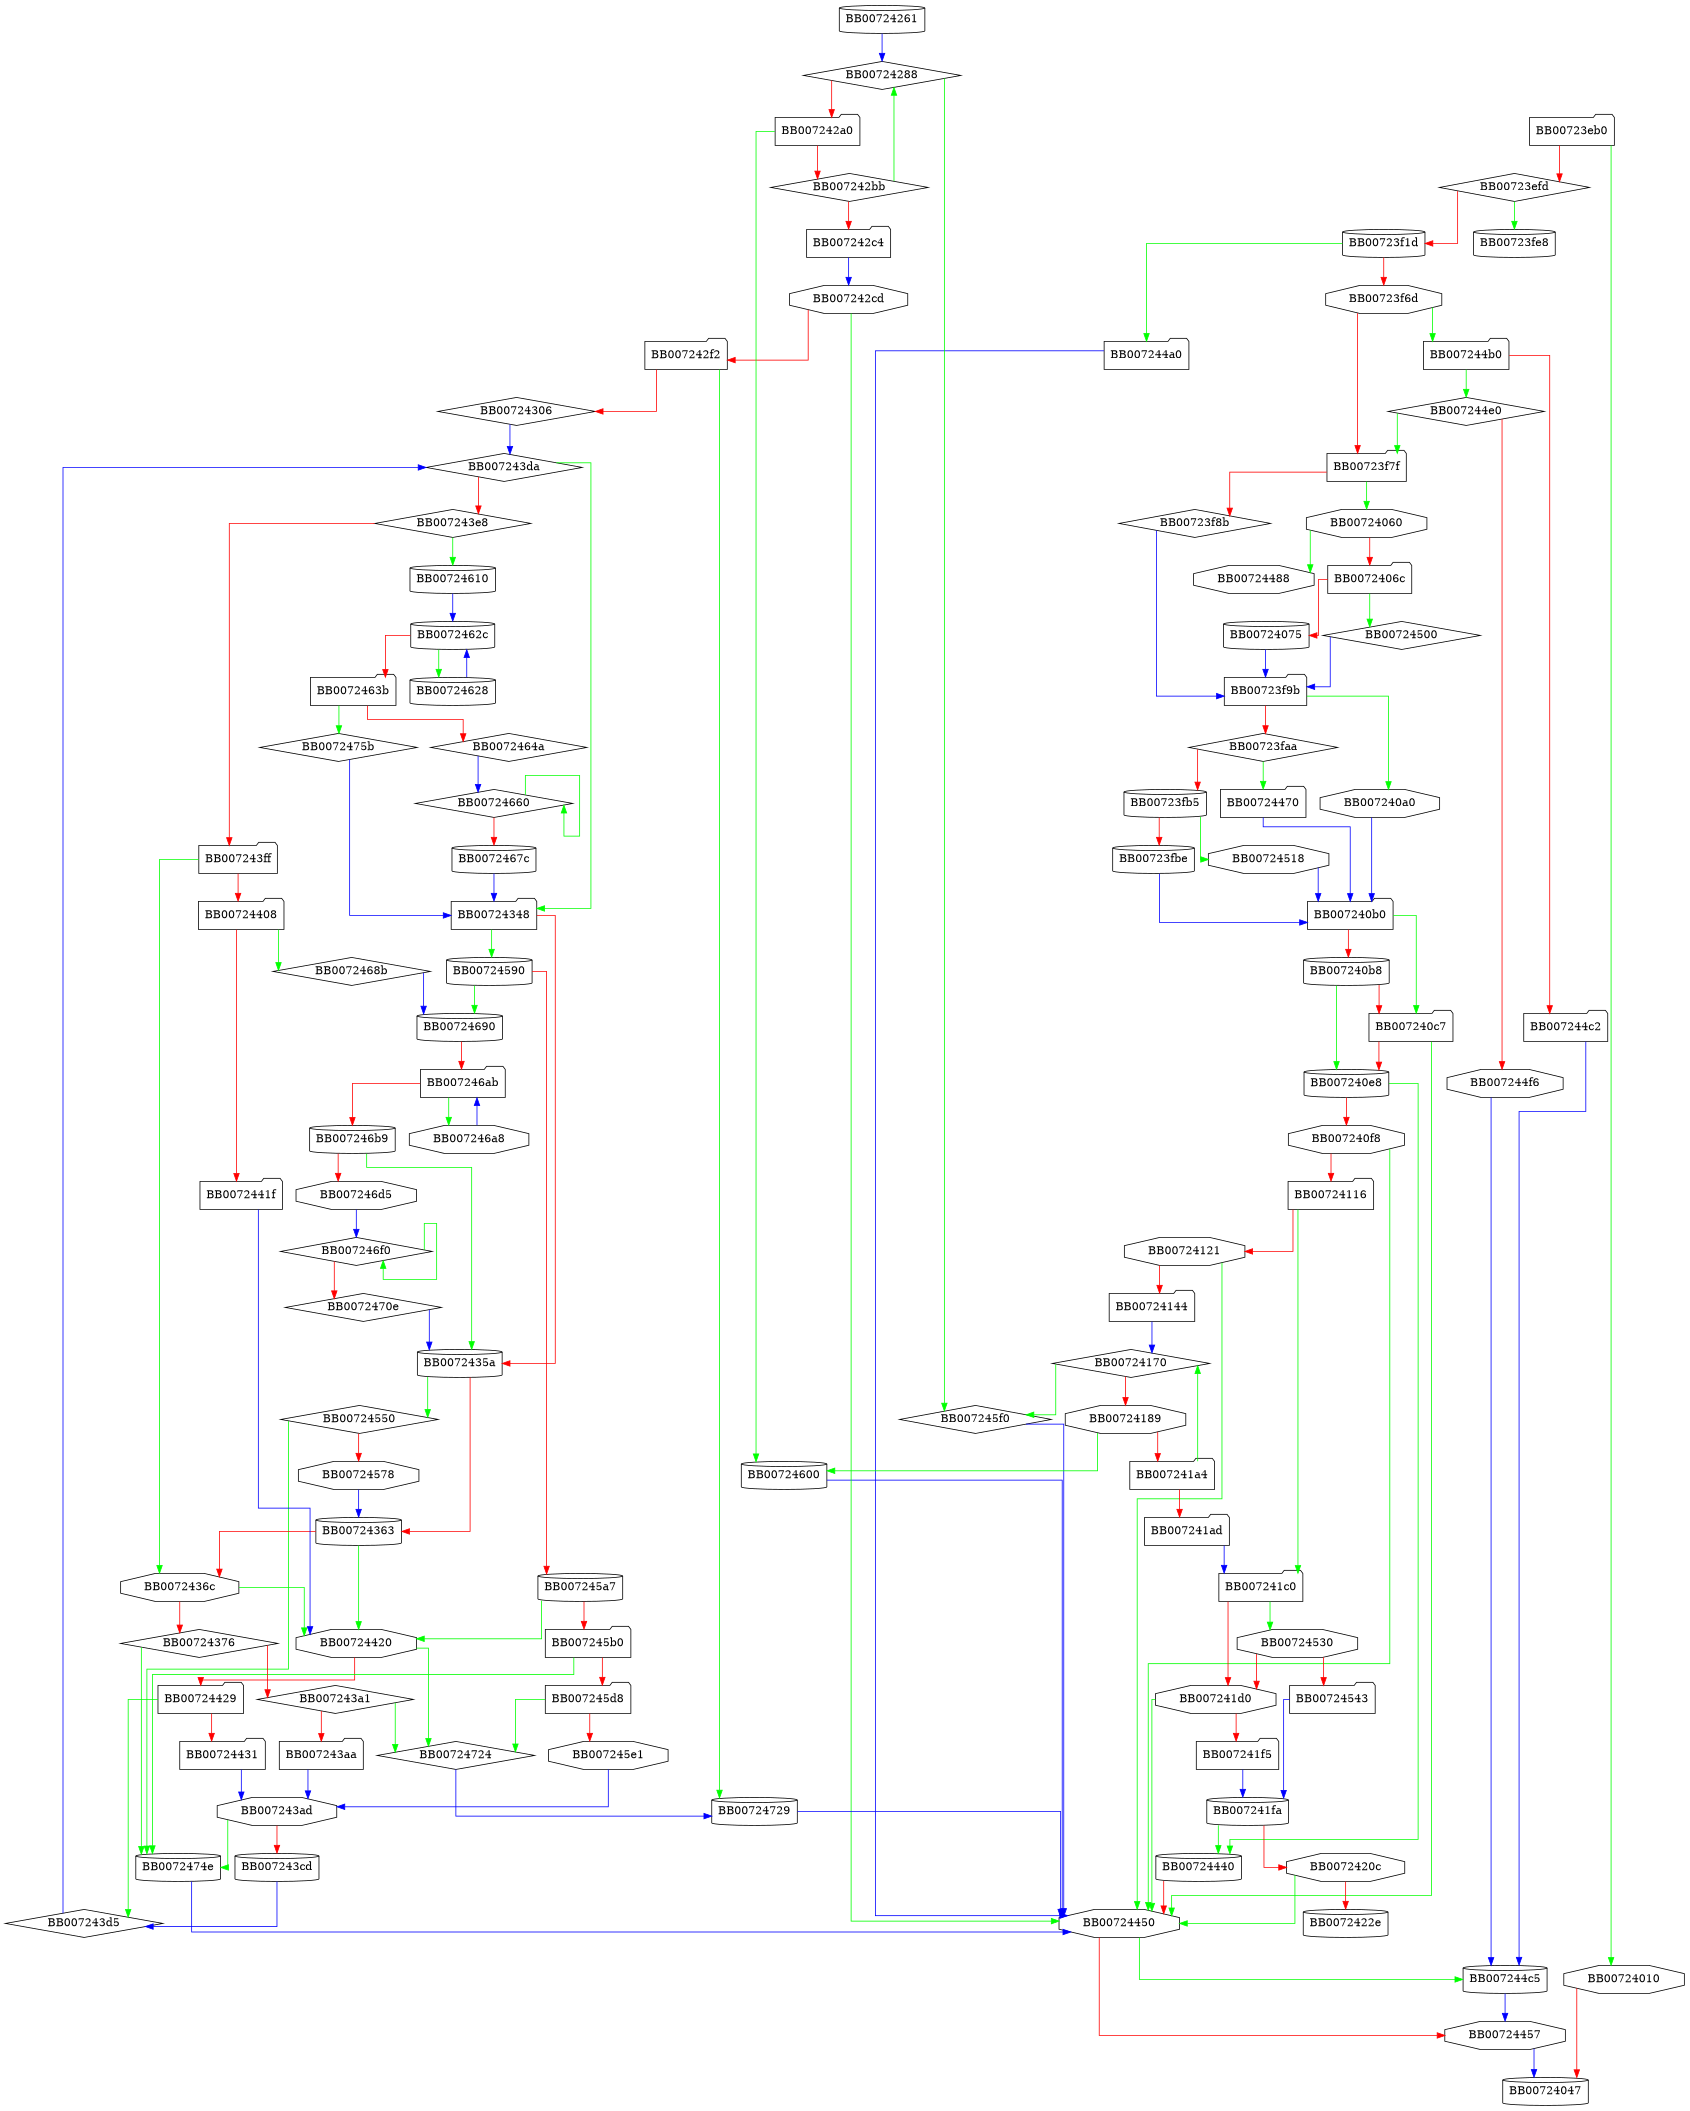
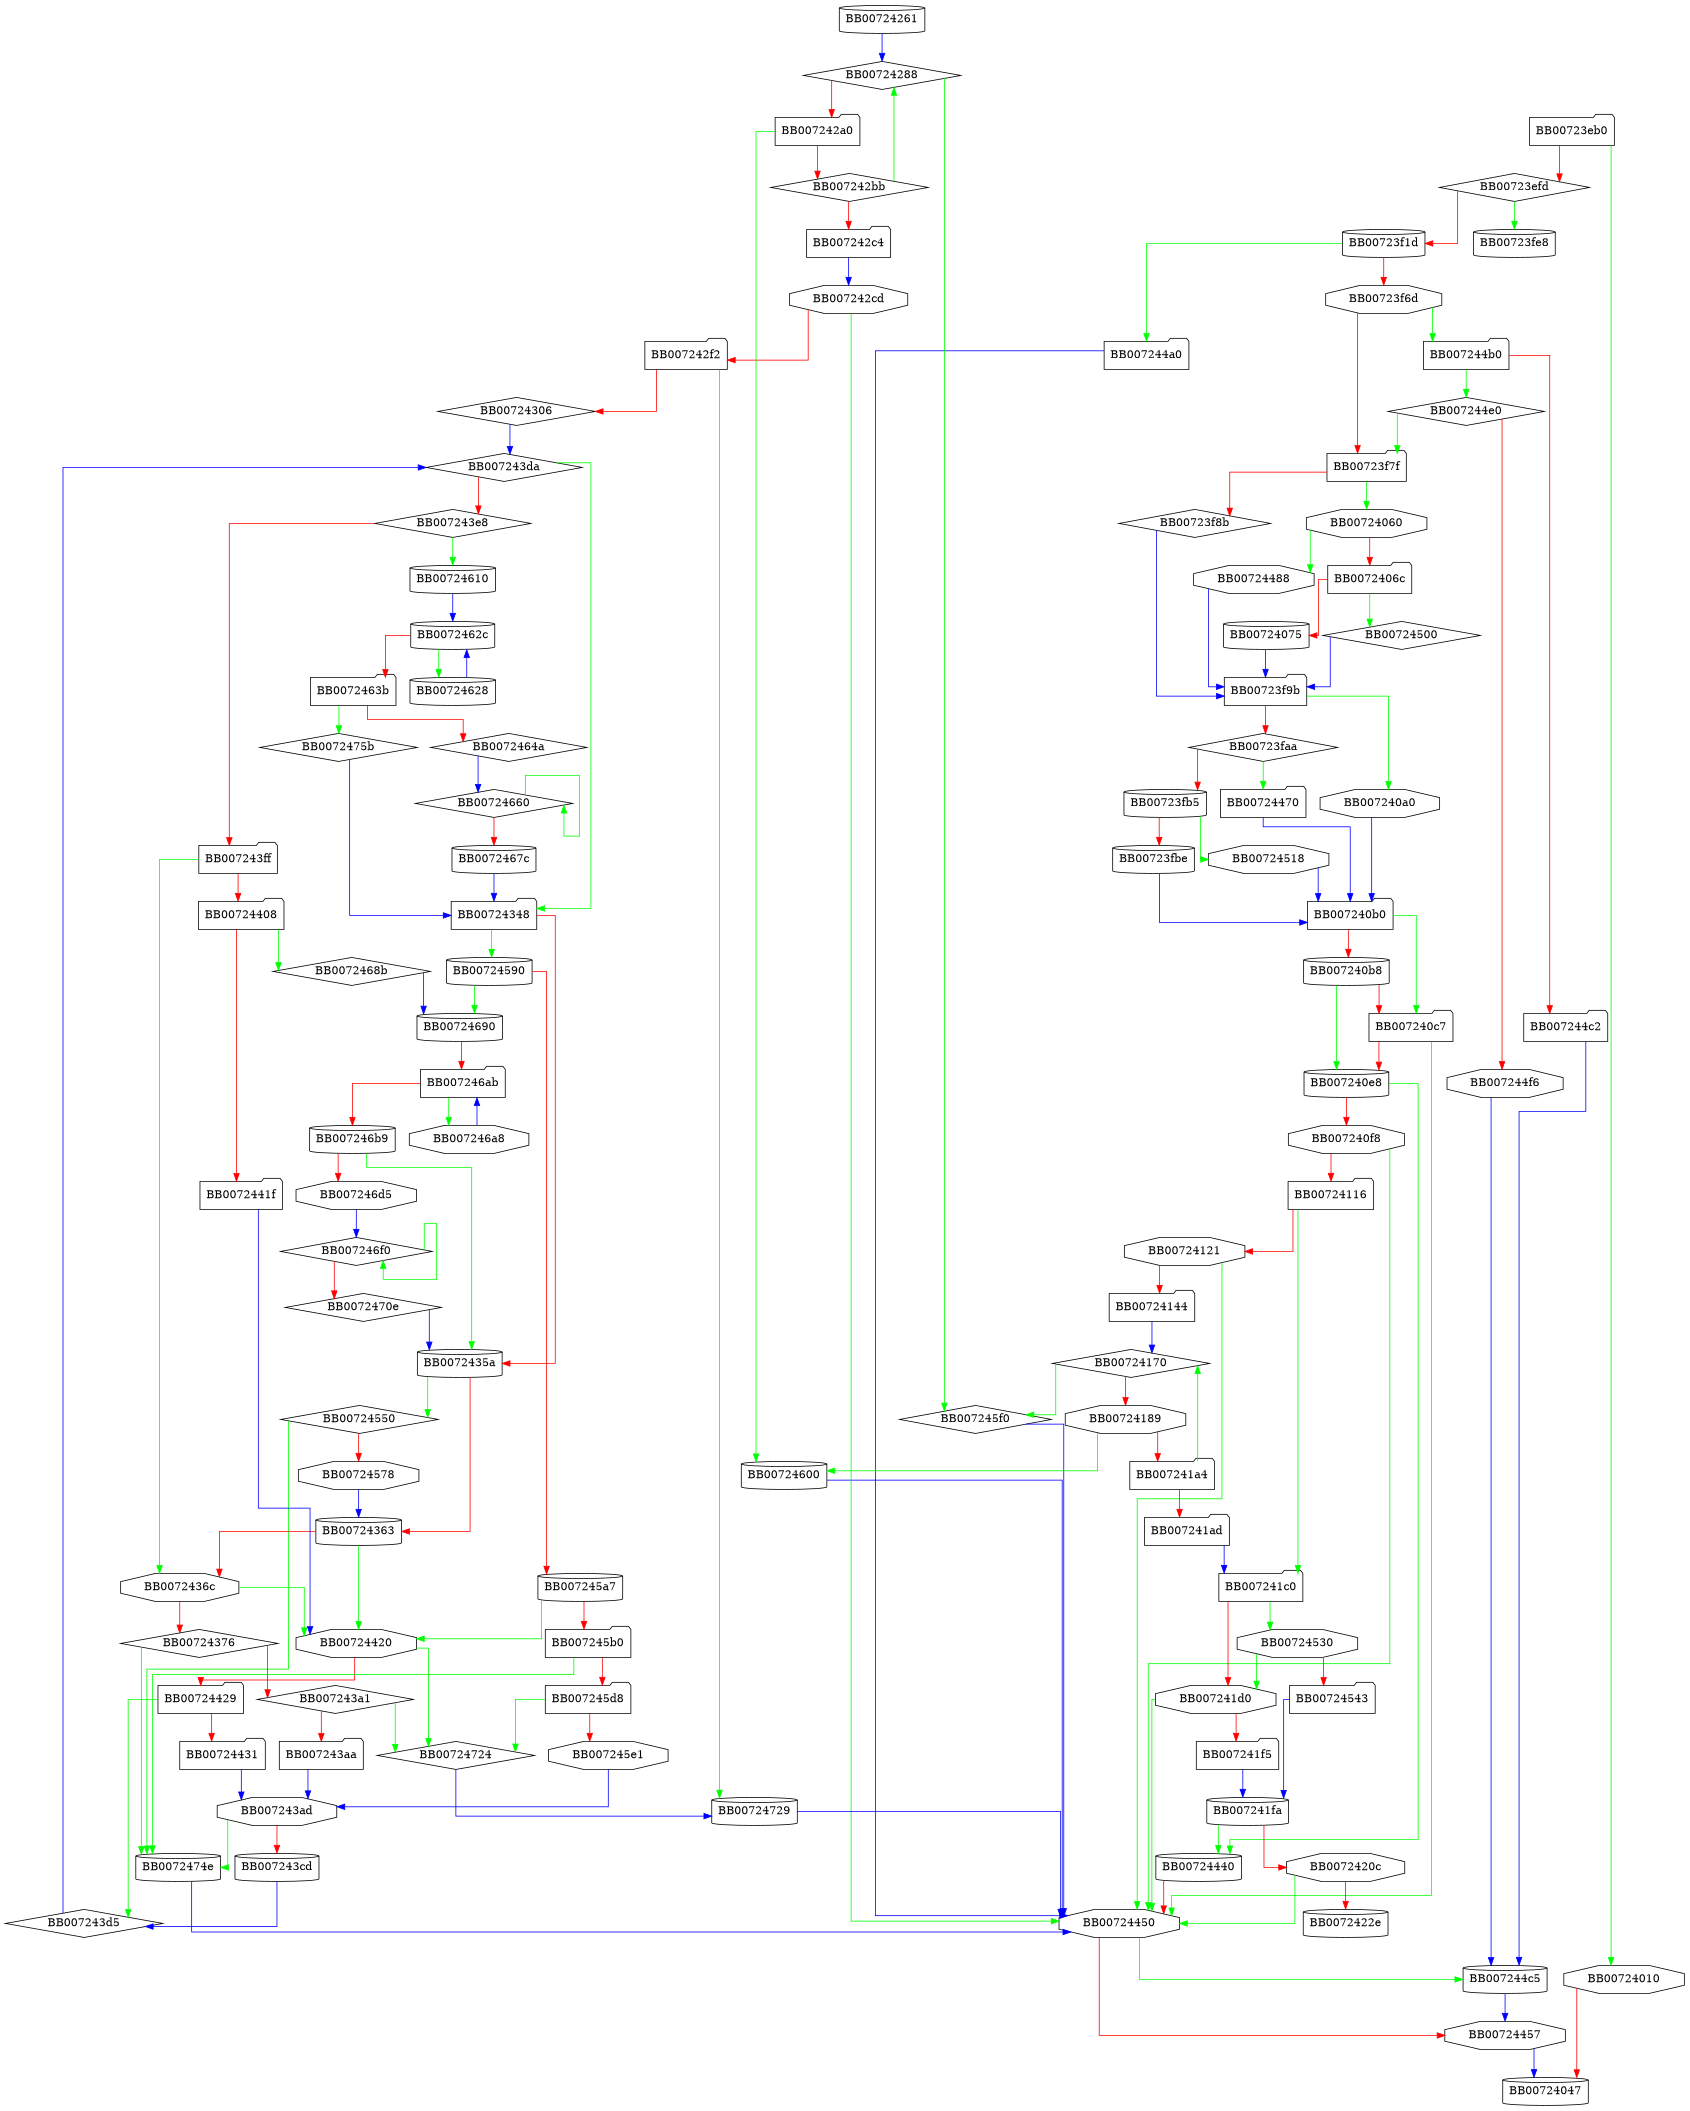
edge "BB00724488" -> "BB00723f9b": added
edge "BB00724530" -> "BB007241d0": color red -> green
